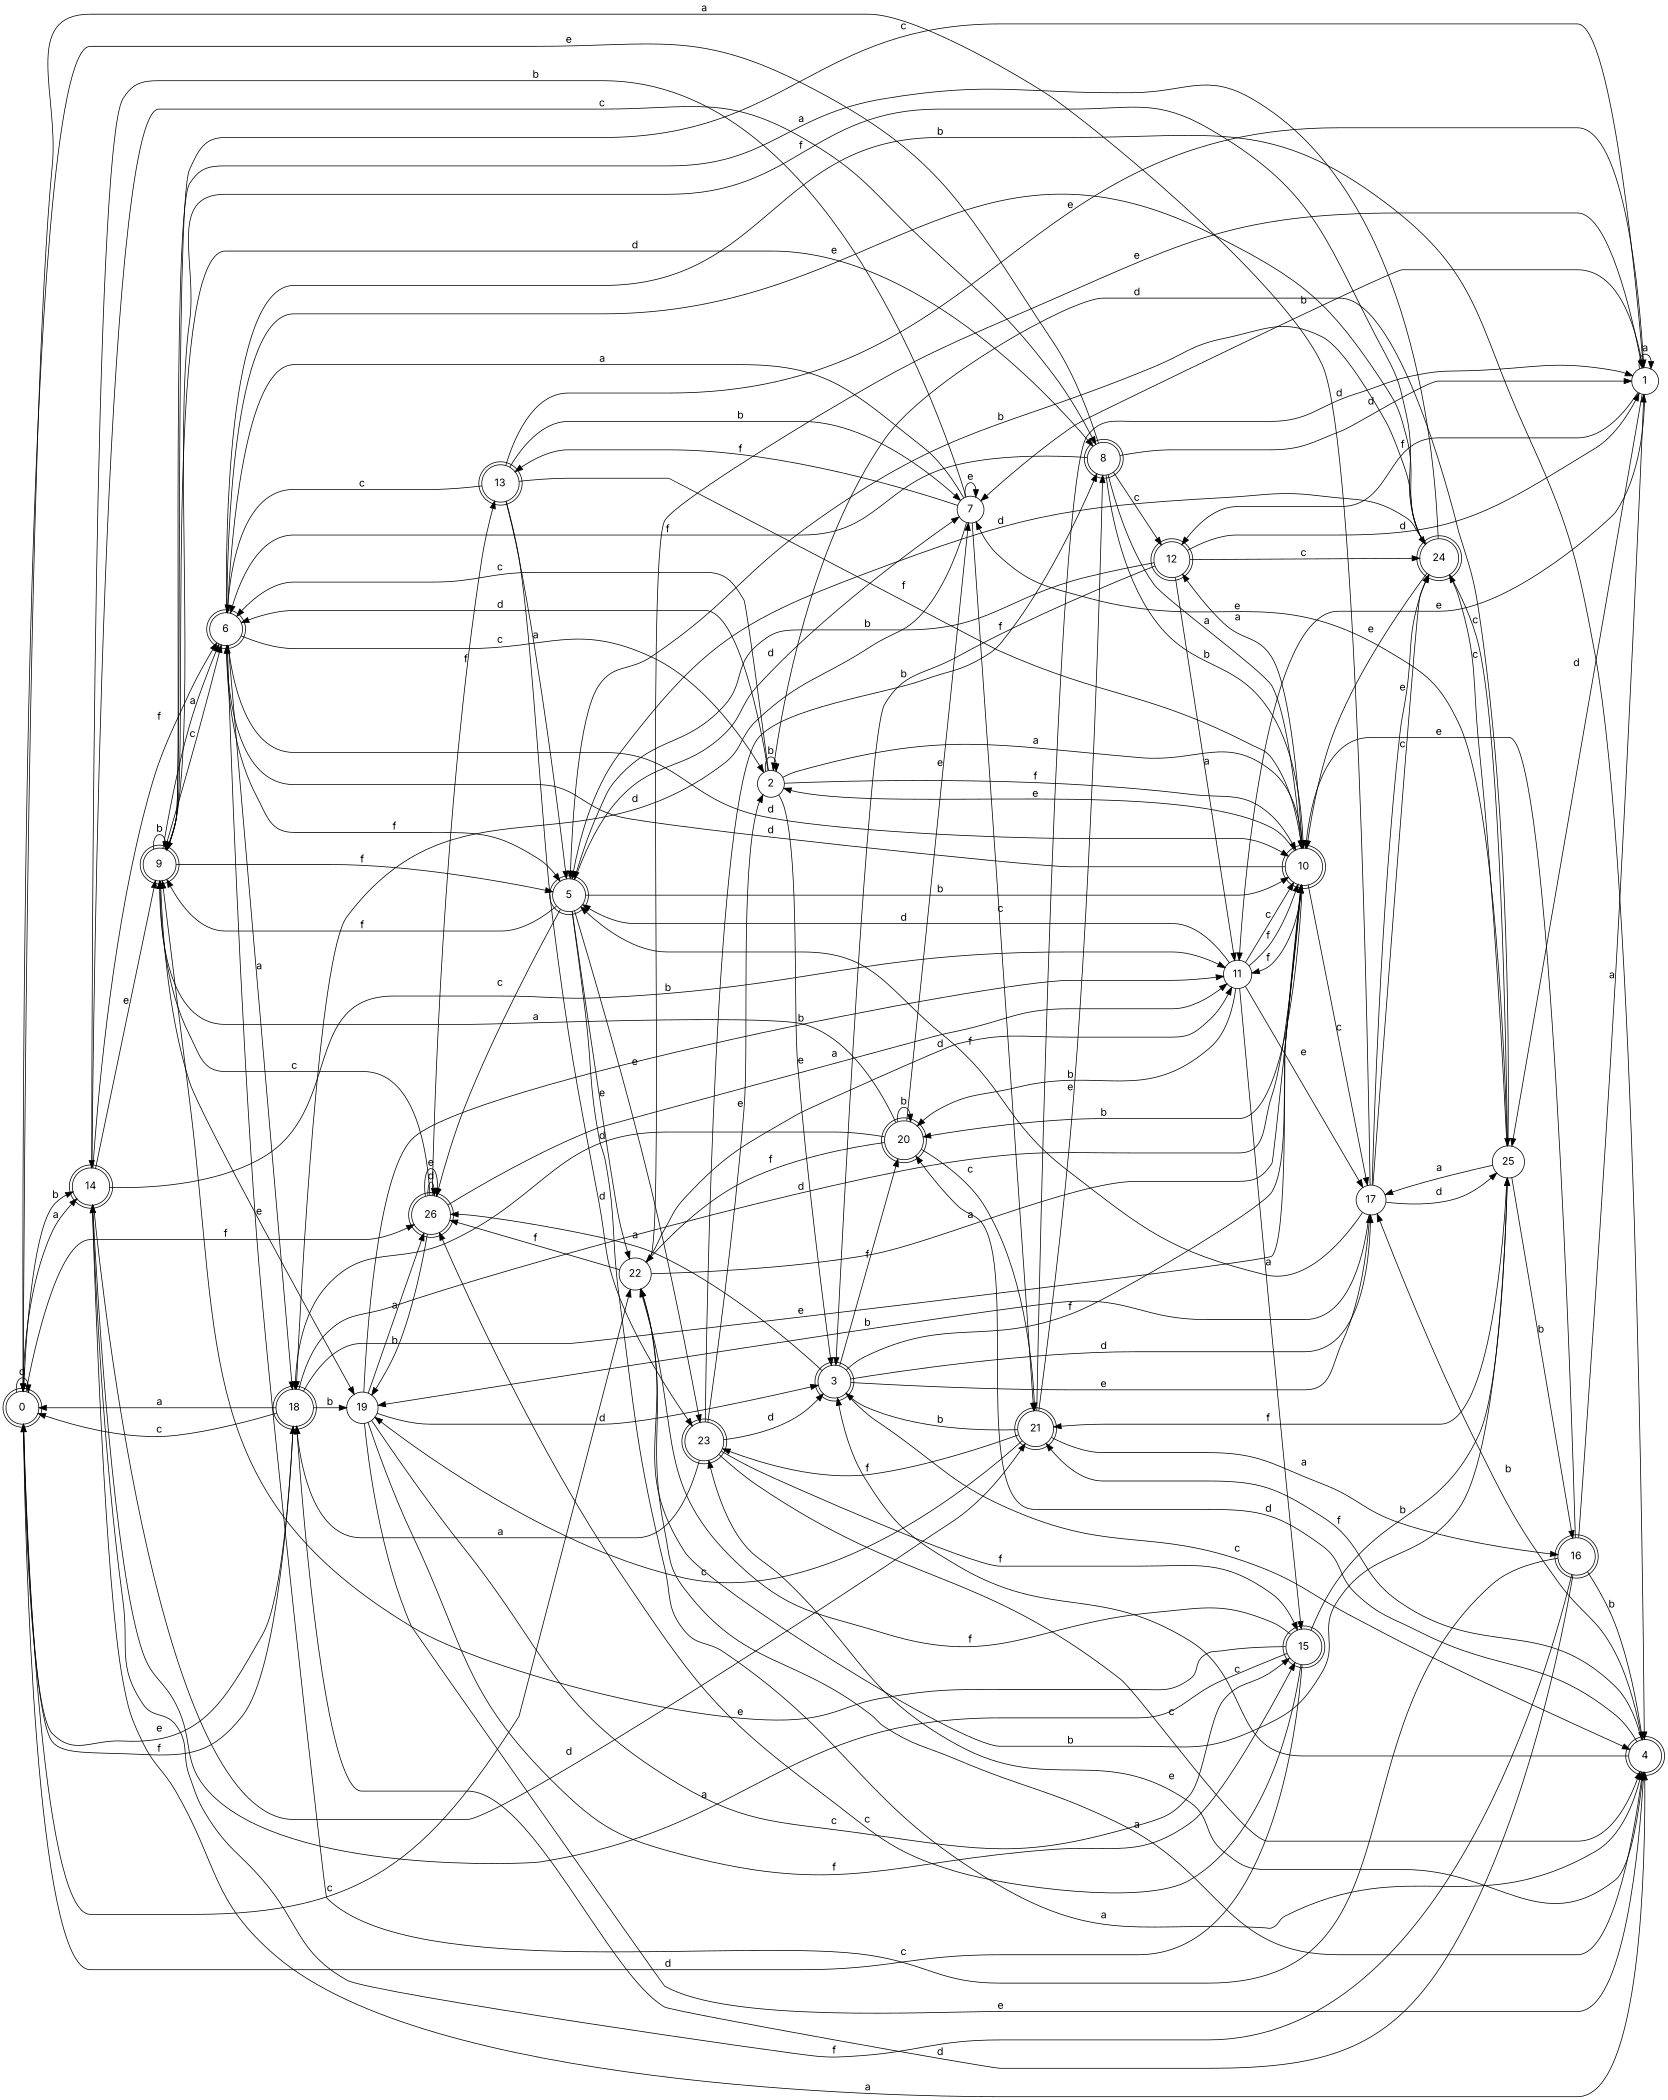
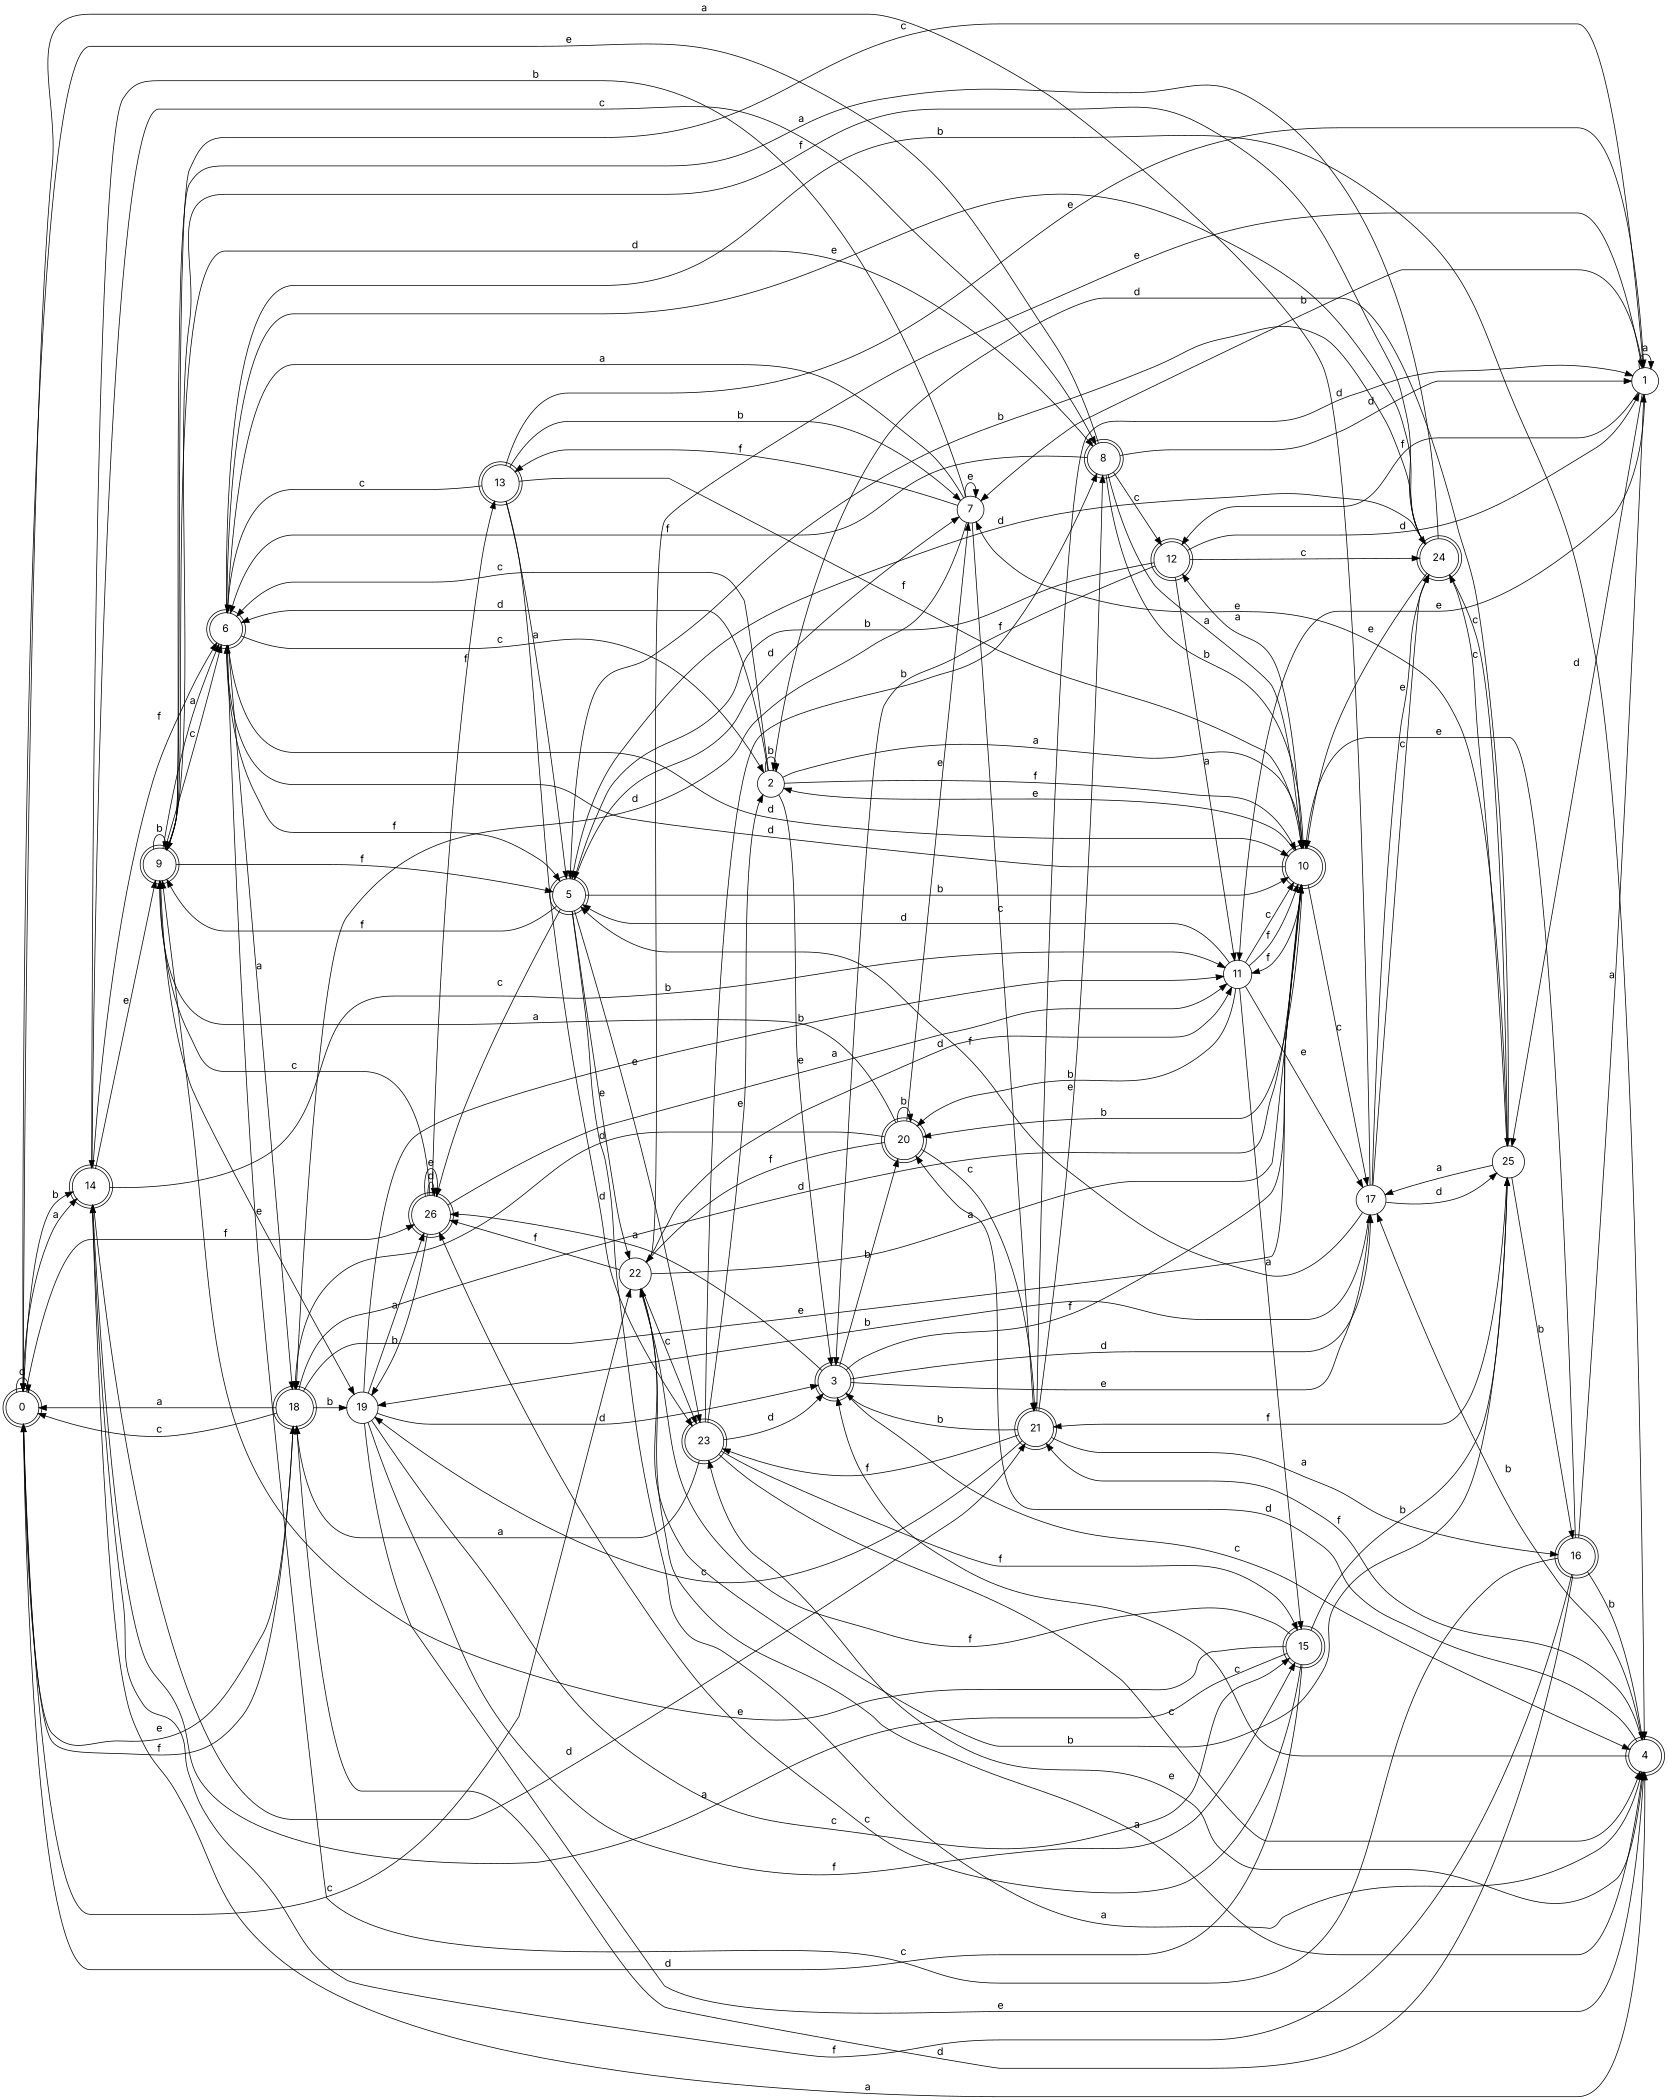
edge "3" -> "20": label "f" -> "b"
edge "22" -> "23": added, label "c"
